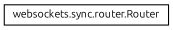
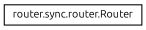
node "websockets.sync.router.Router": label "websockets.sync.router.Router" -> "router.sync.router.Router"
